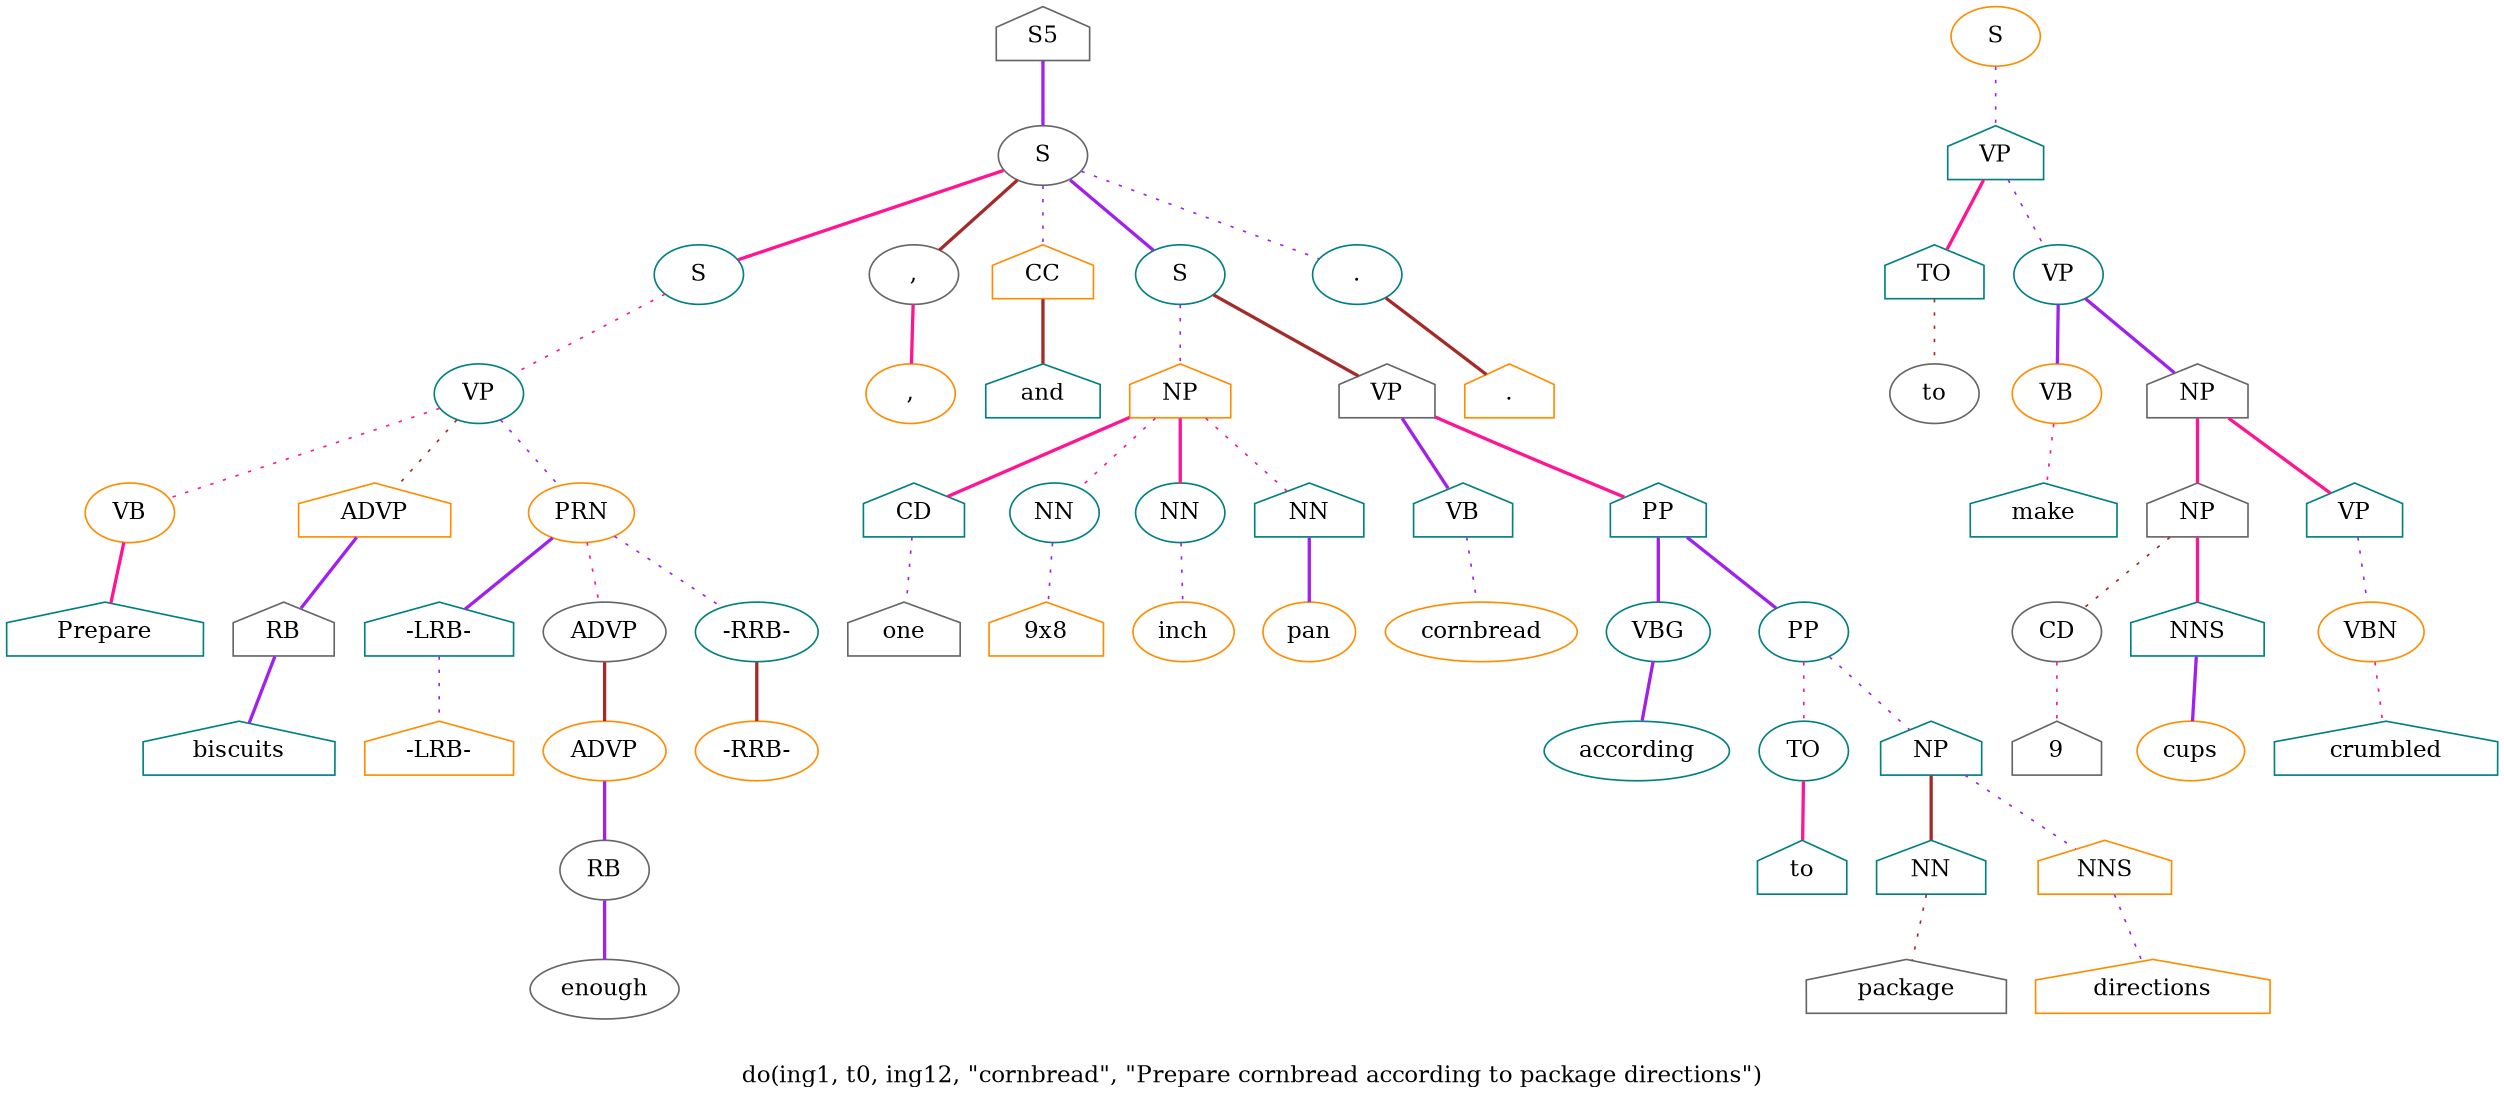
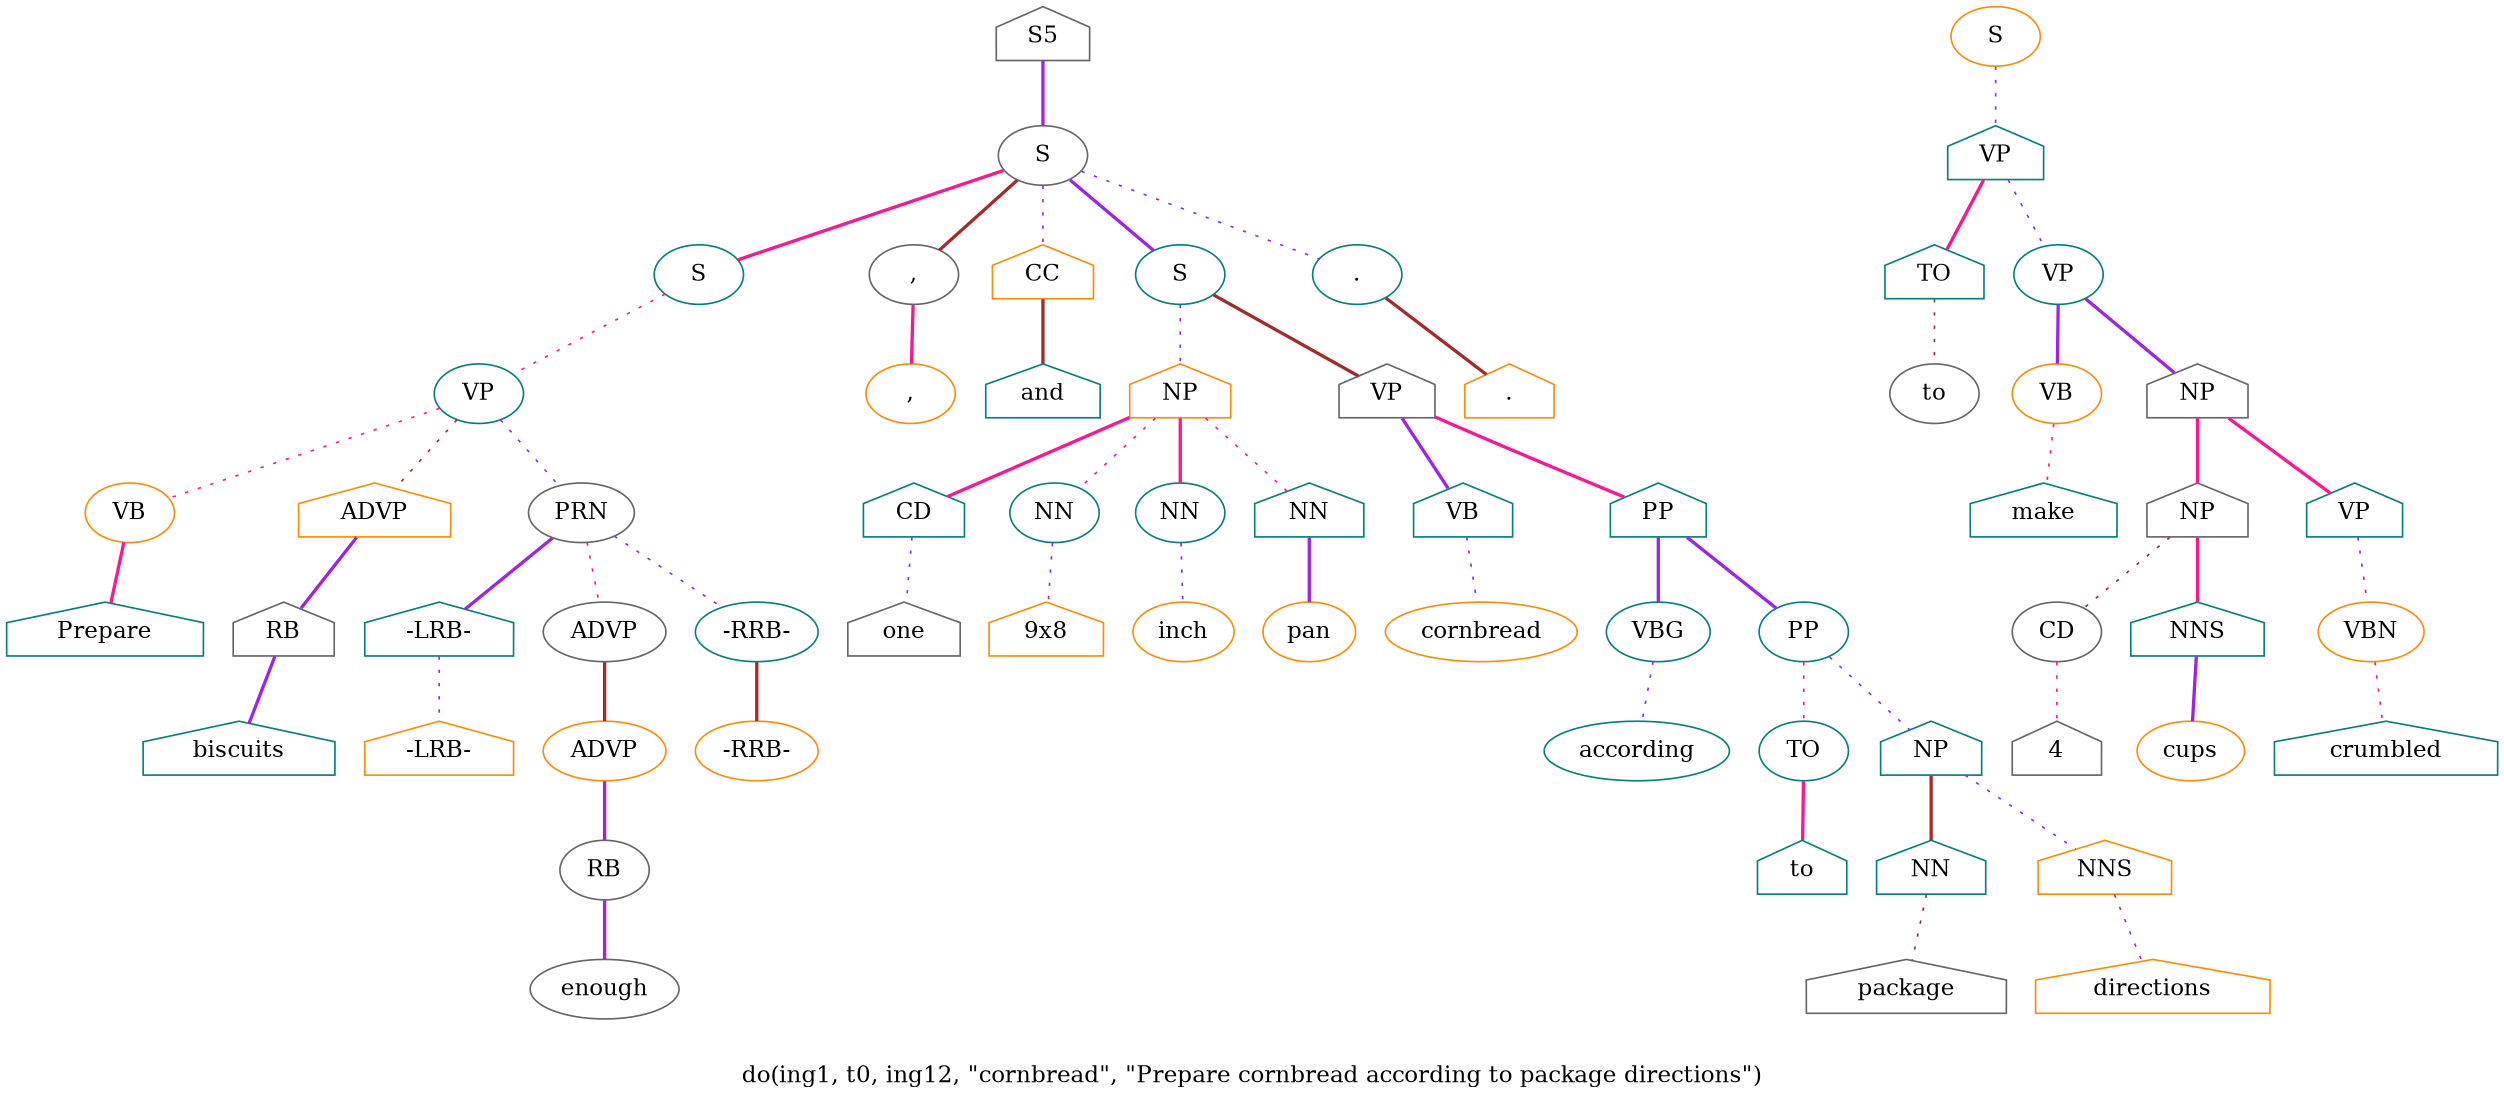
node "PRN": color darkorange -> gray40
edge "VBG" -- "according": style bold -> dotted
node "9": label "9" -> "4"
